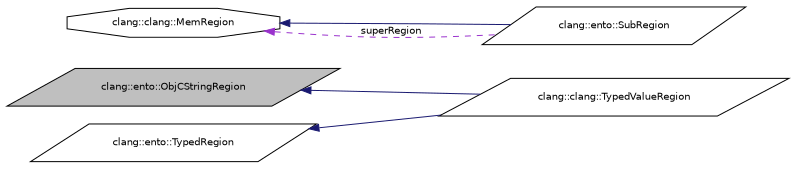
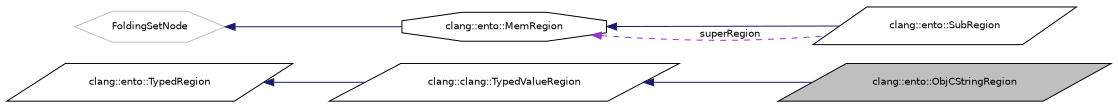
node "clang::clang::MemRegion": label "clang::clang::MemRegion" -> "clang::ento::MemRegion"
node "FoldingSetNode": added
edge "clang::clang::TypedValueRegion" -> "clang::ento::ObjCStringRegion": reversed
